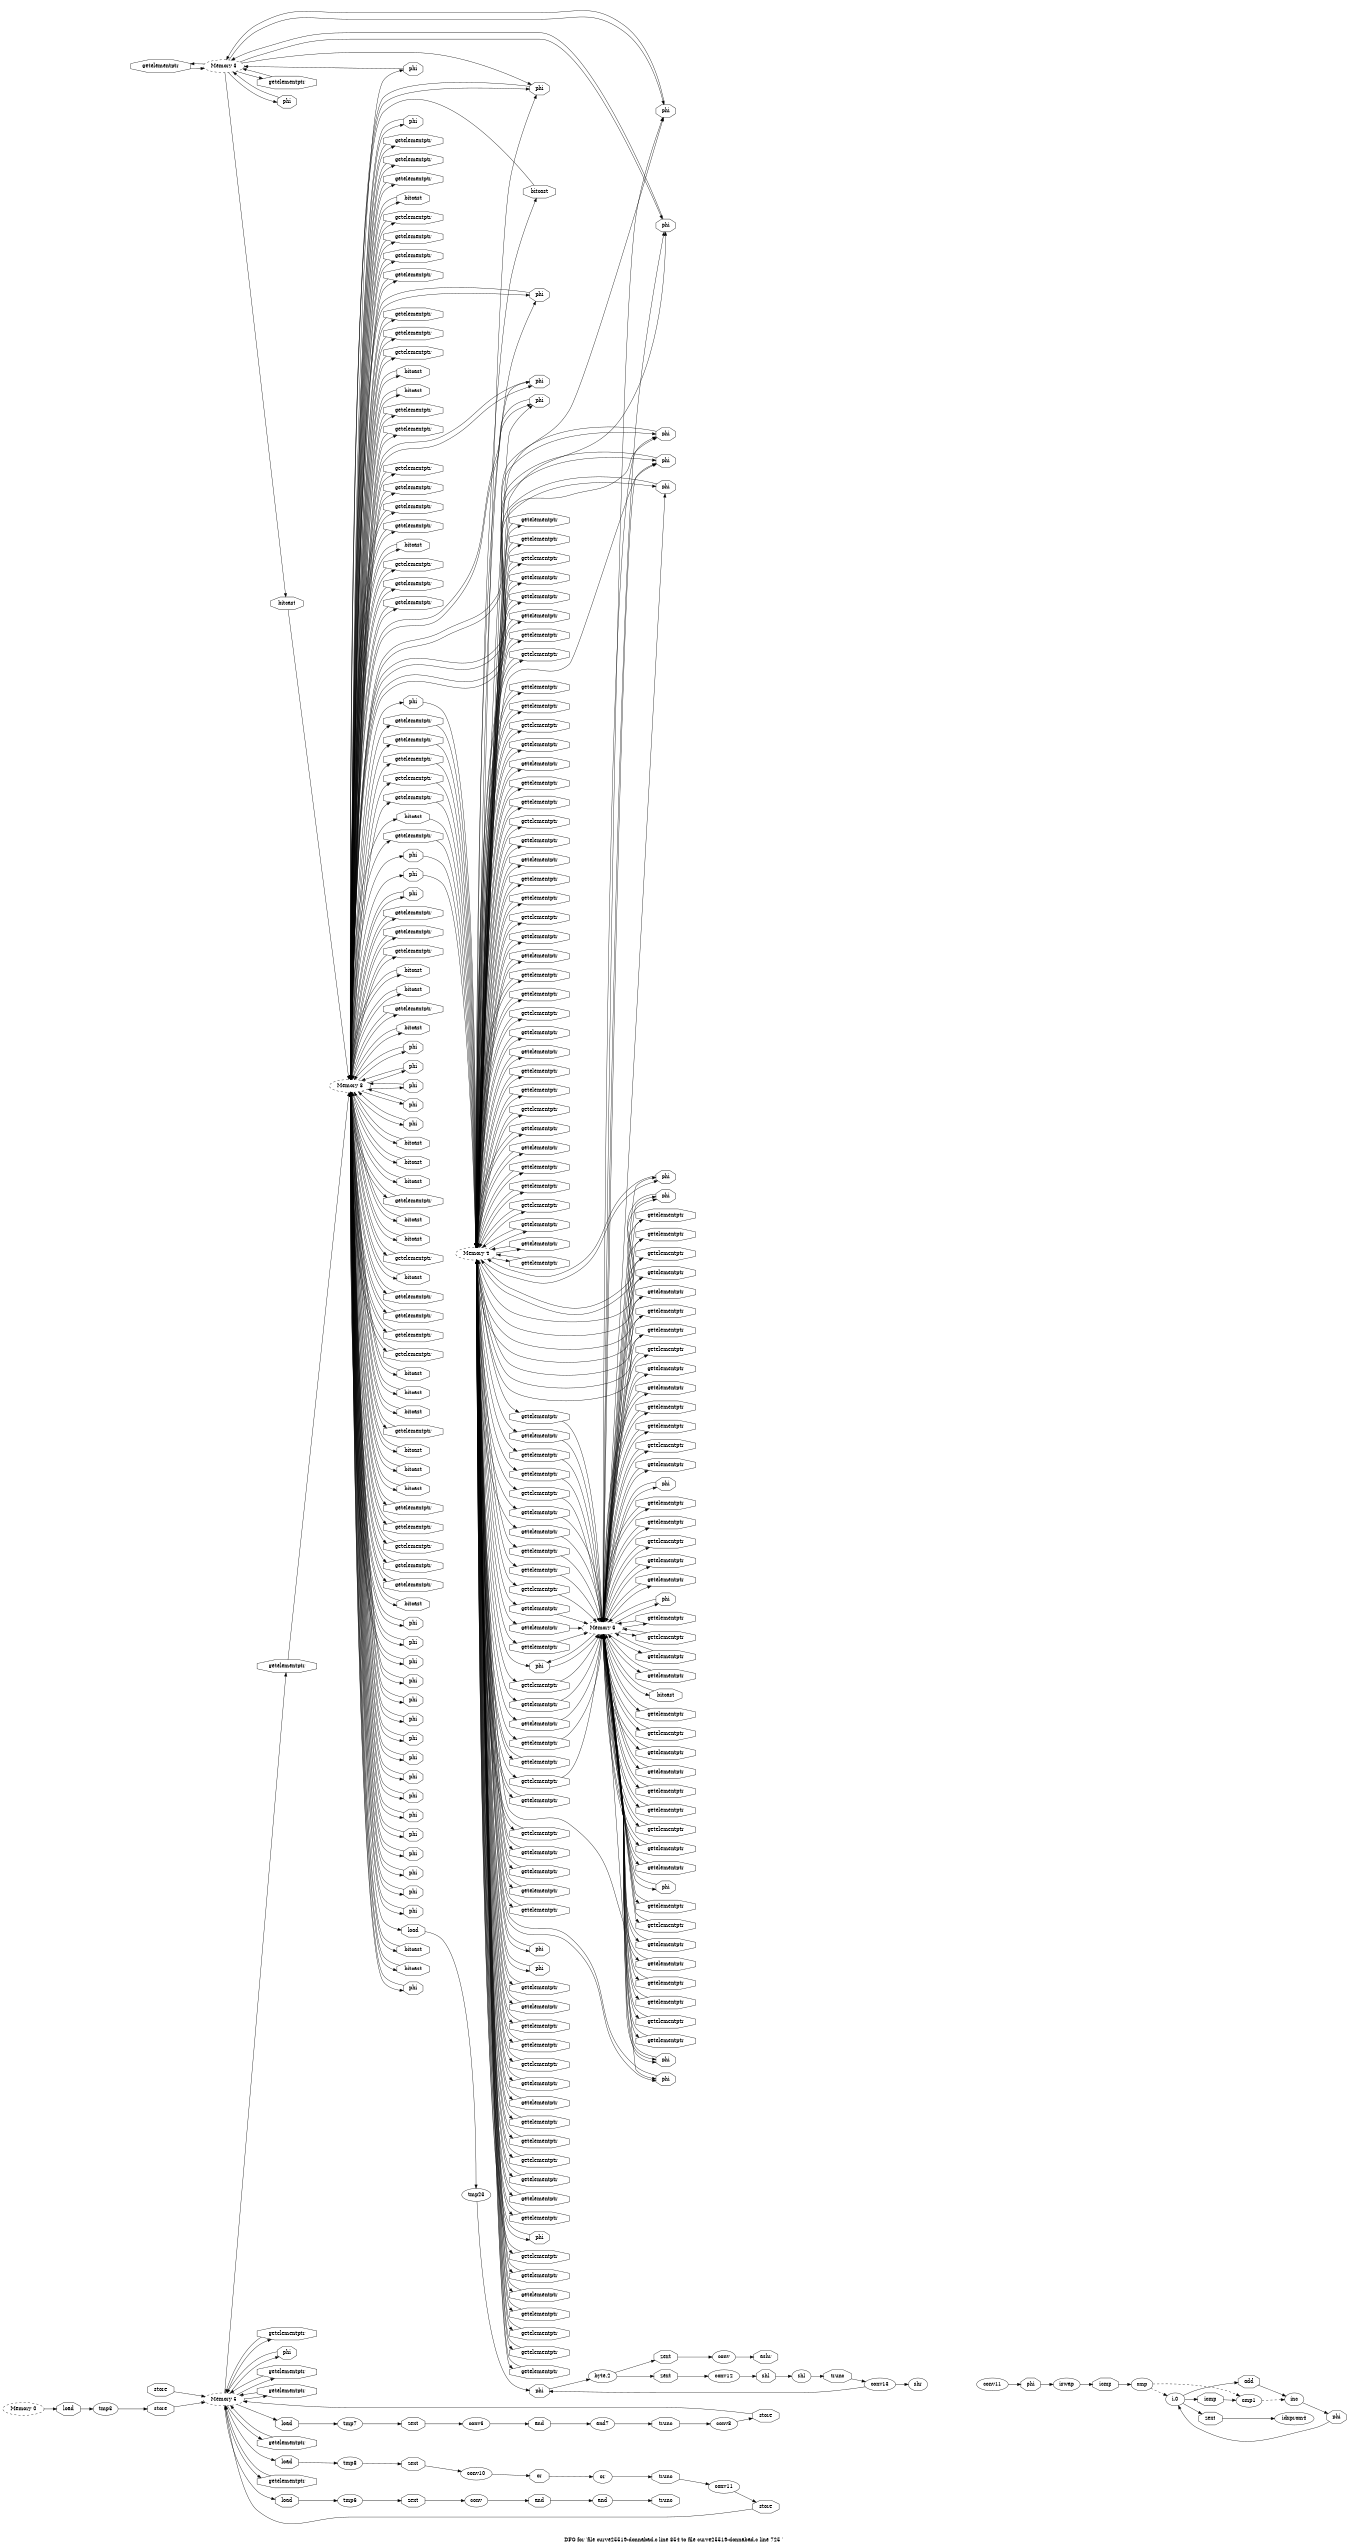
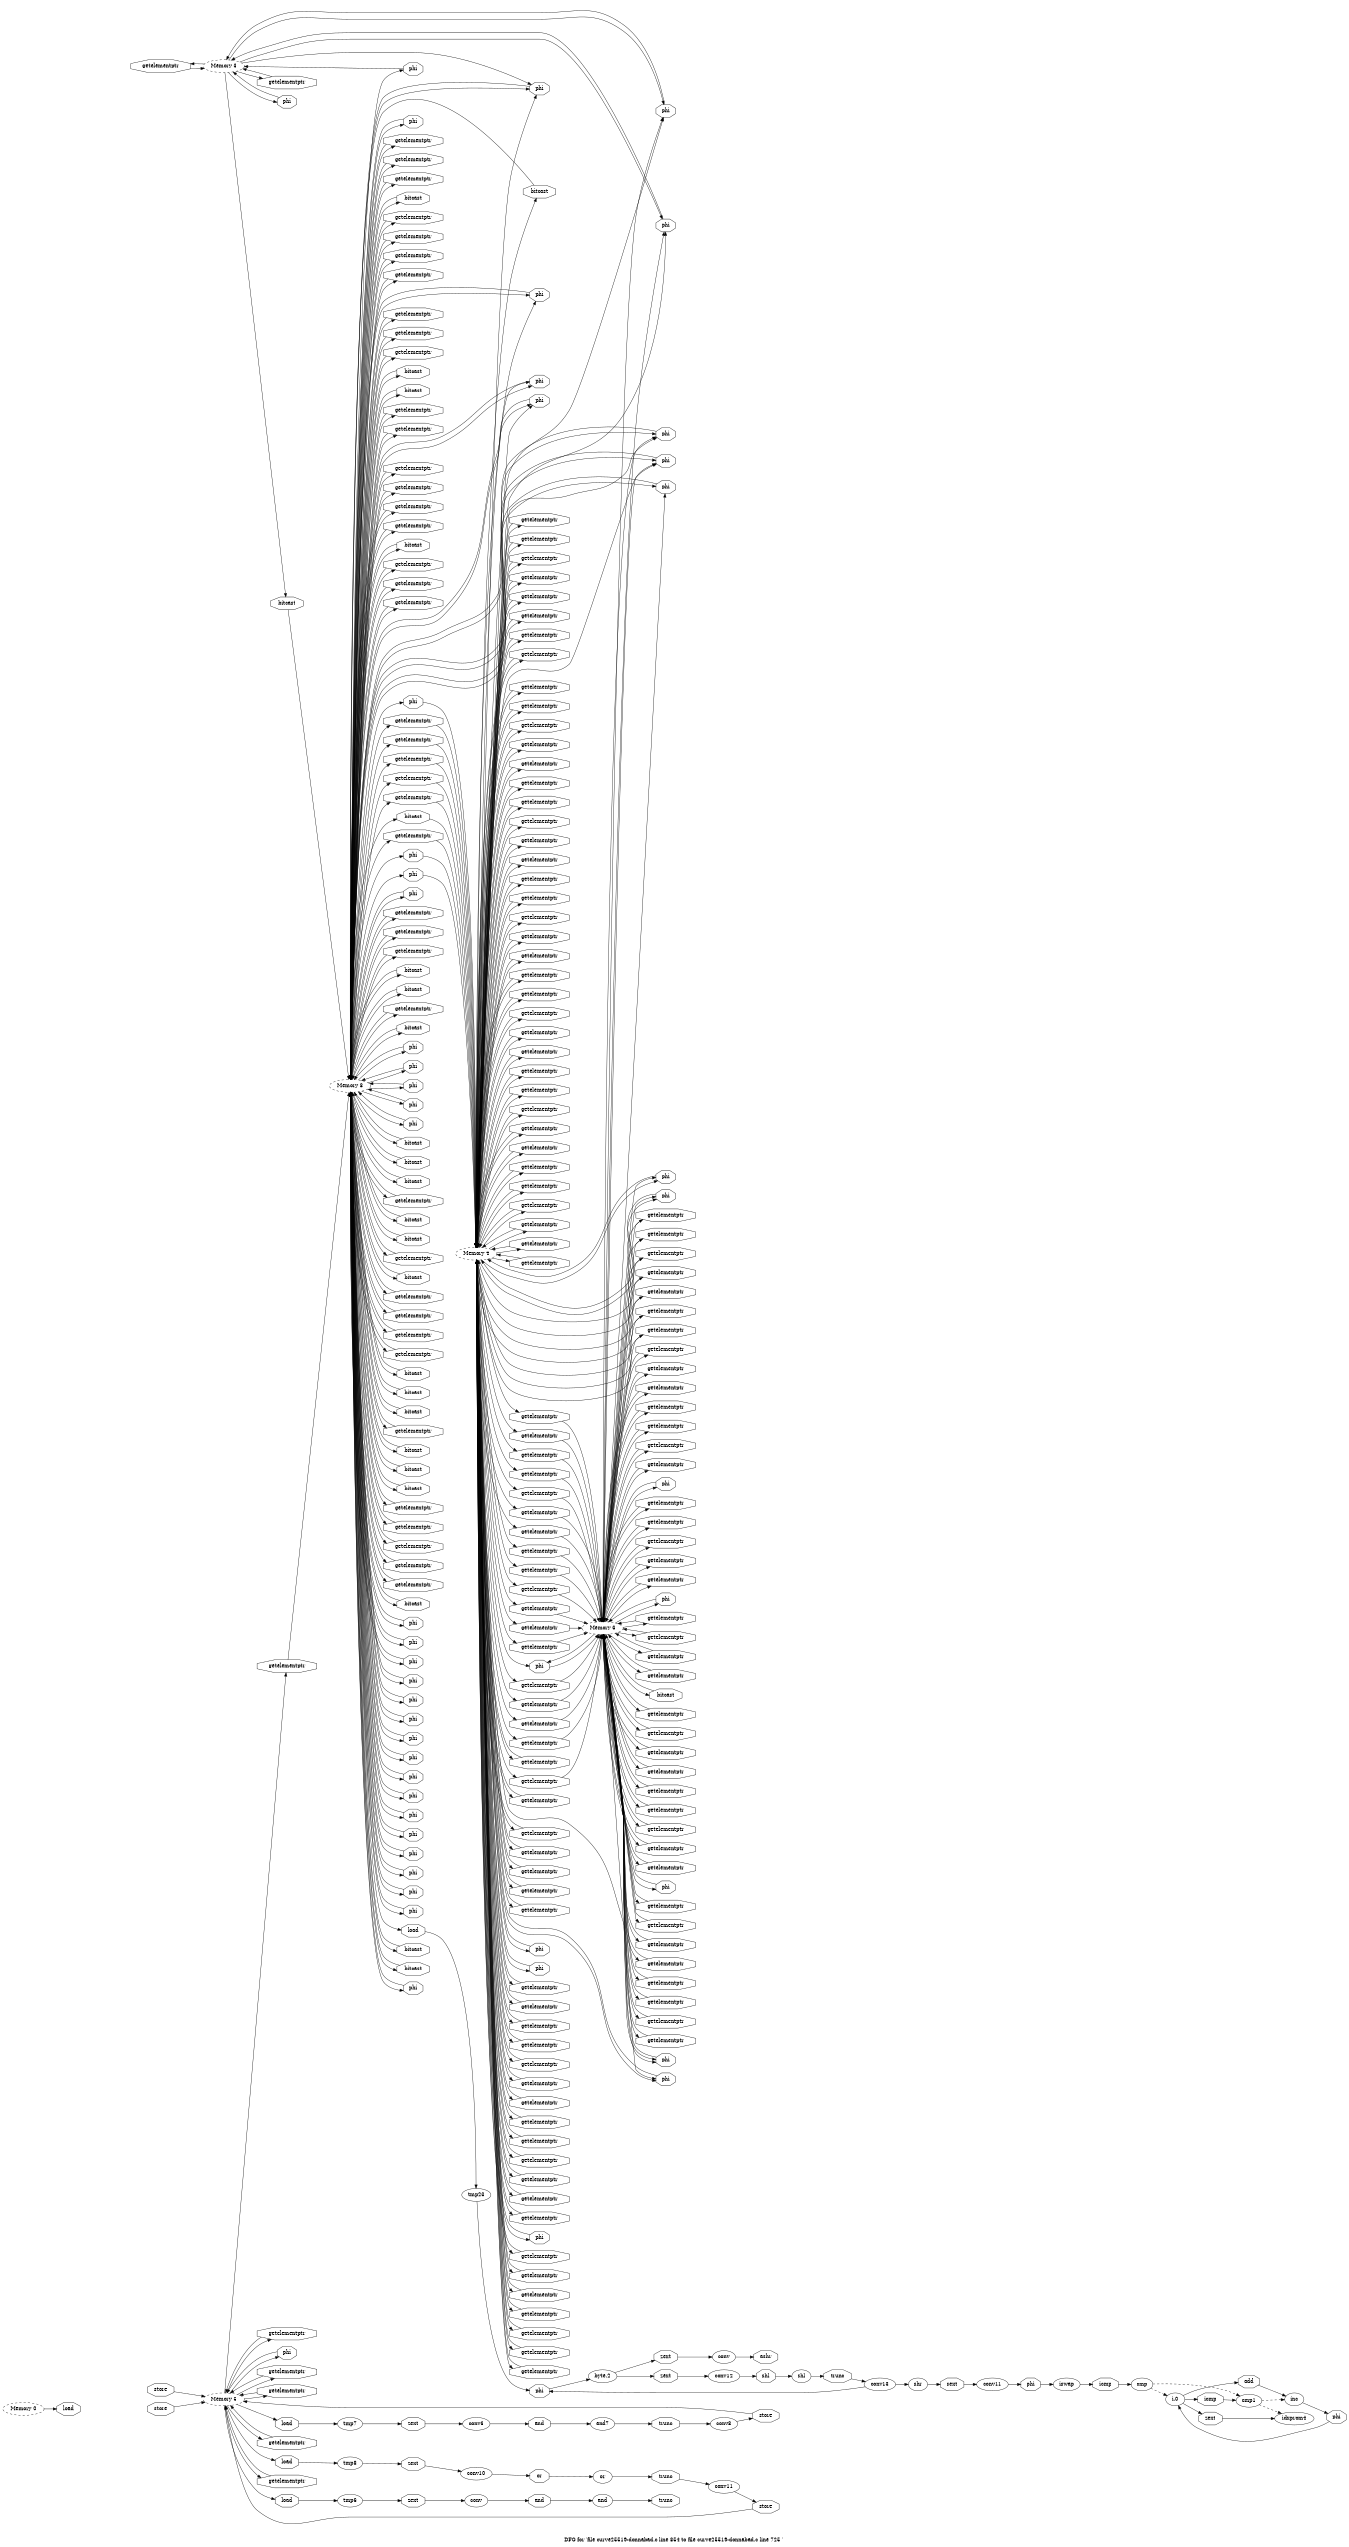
node "sext": added
edge "cmp1" -> "idxprom4": added
node "tmp3": removed
